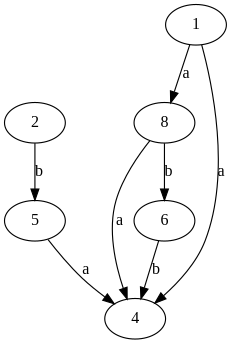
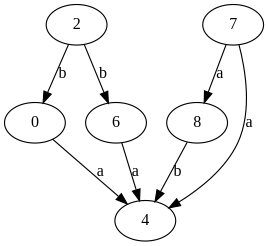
node "1": label "1" -> "7"
edge "8" -> "6": now "2" -> "6"
node "5": label "5" -> "0"
edge "8" -> "4": label "a" -> "b"
edge "6" -> "4": label "b" -> "a"
